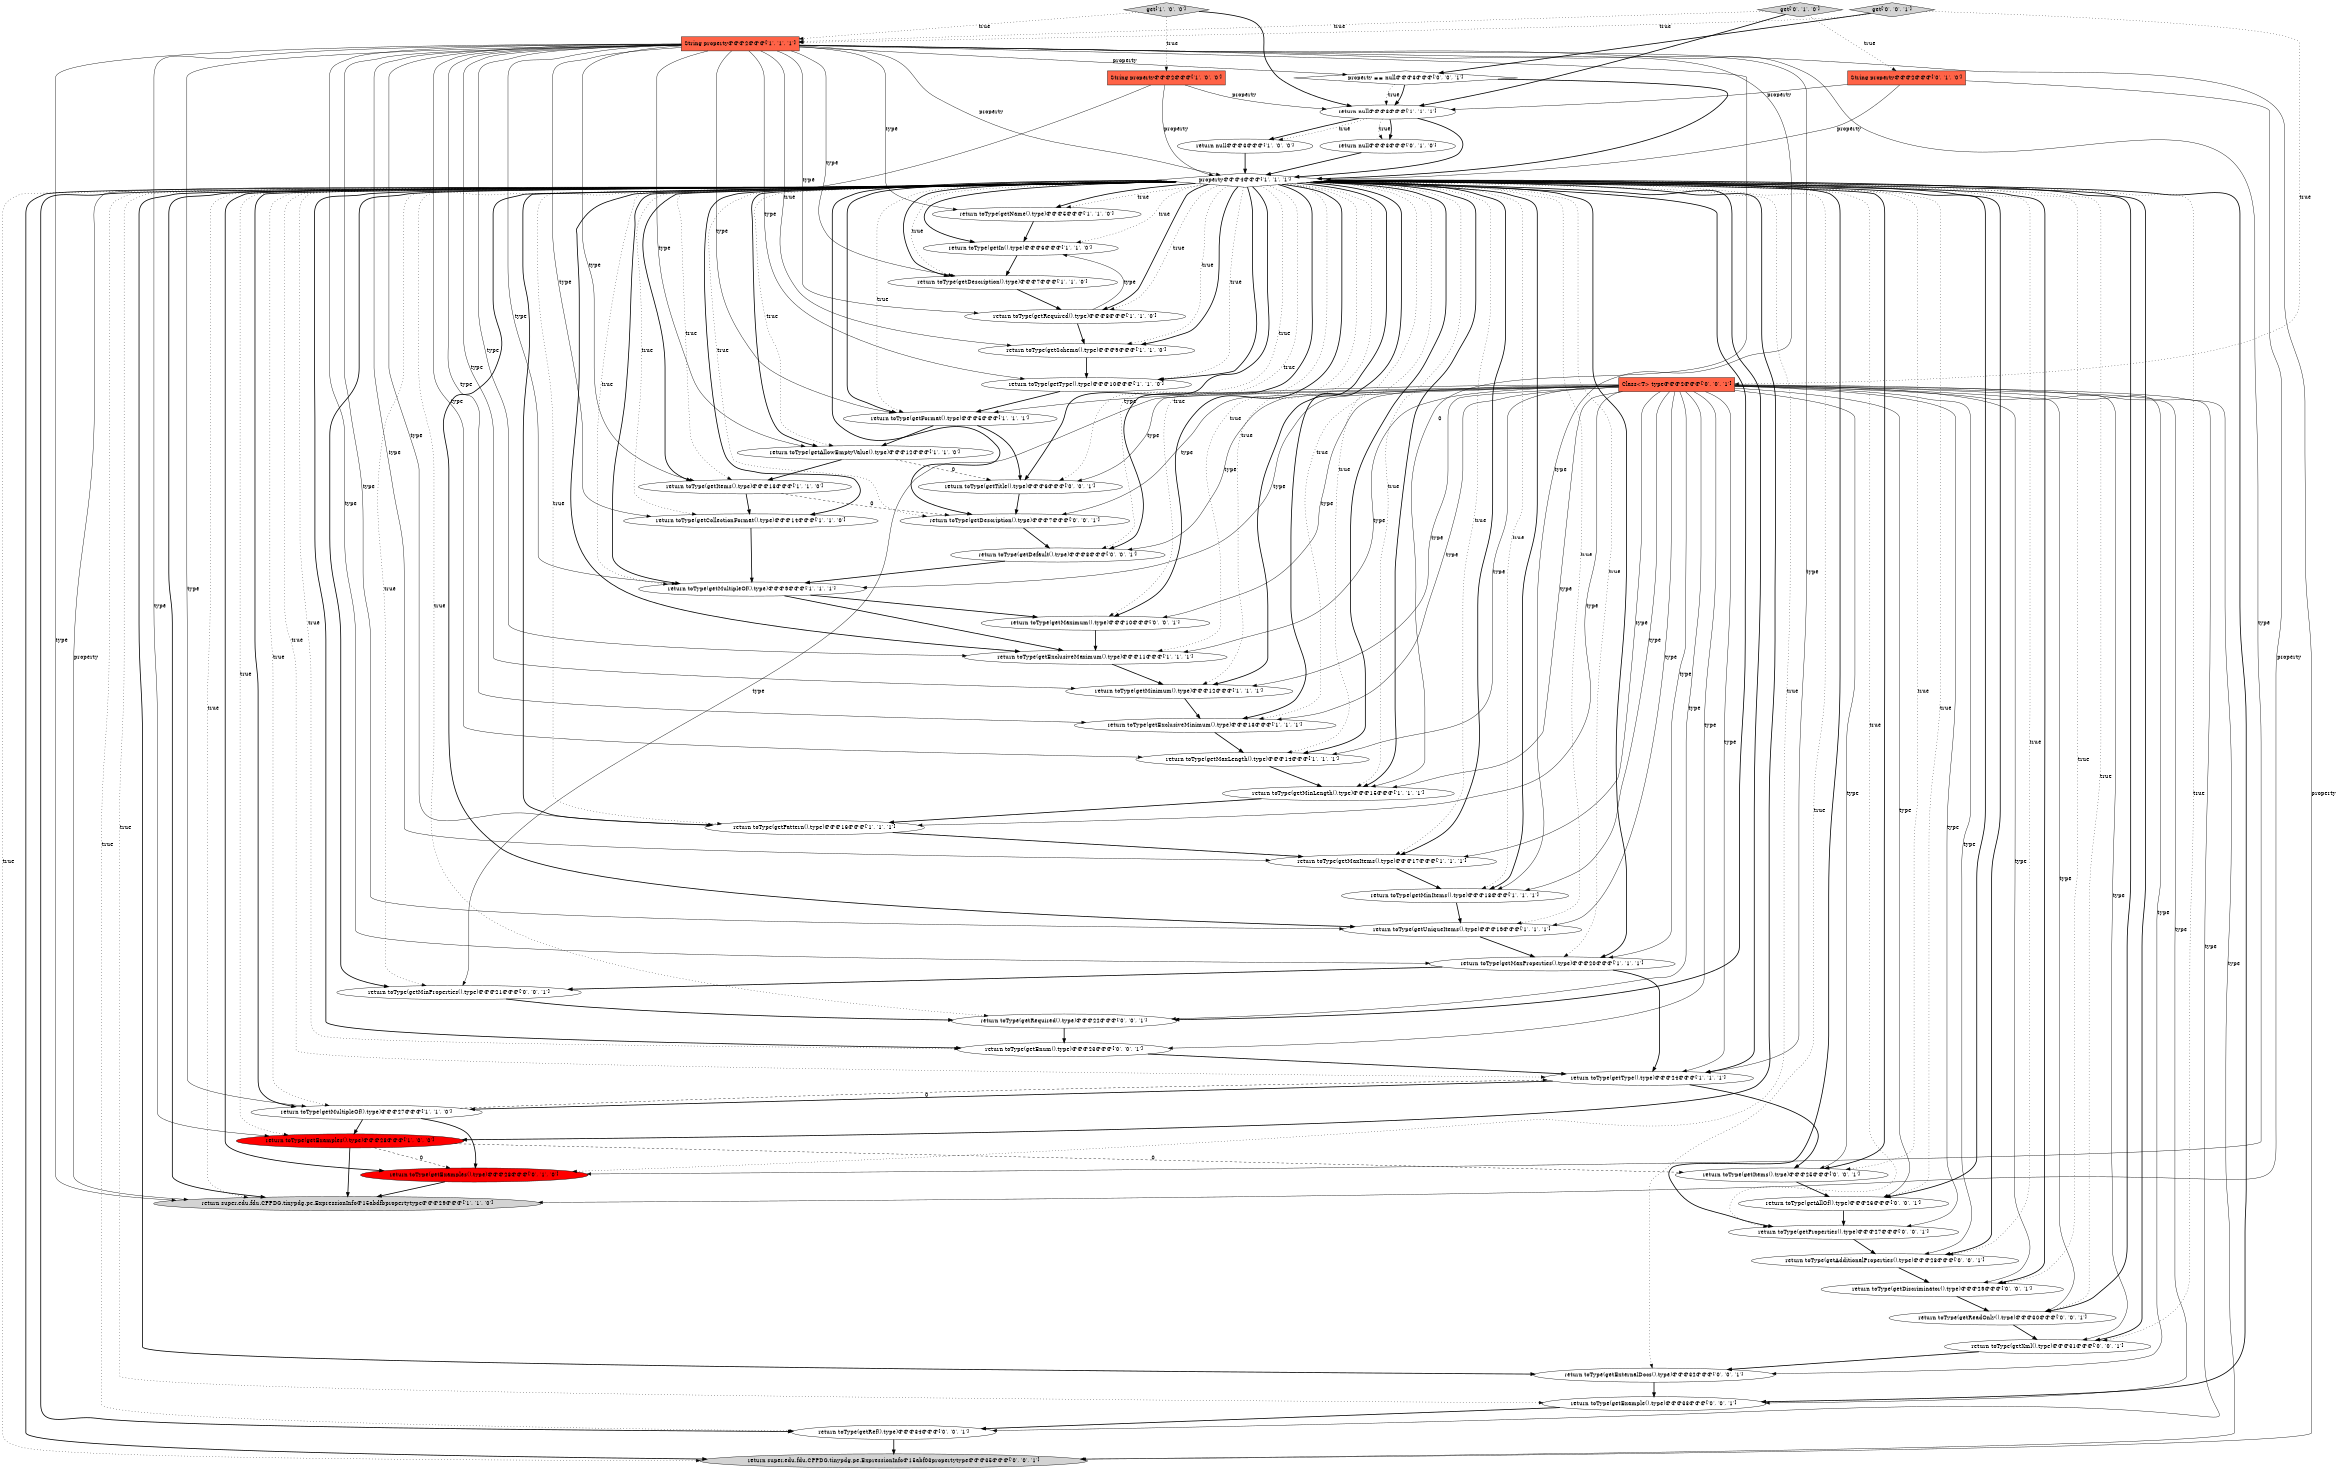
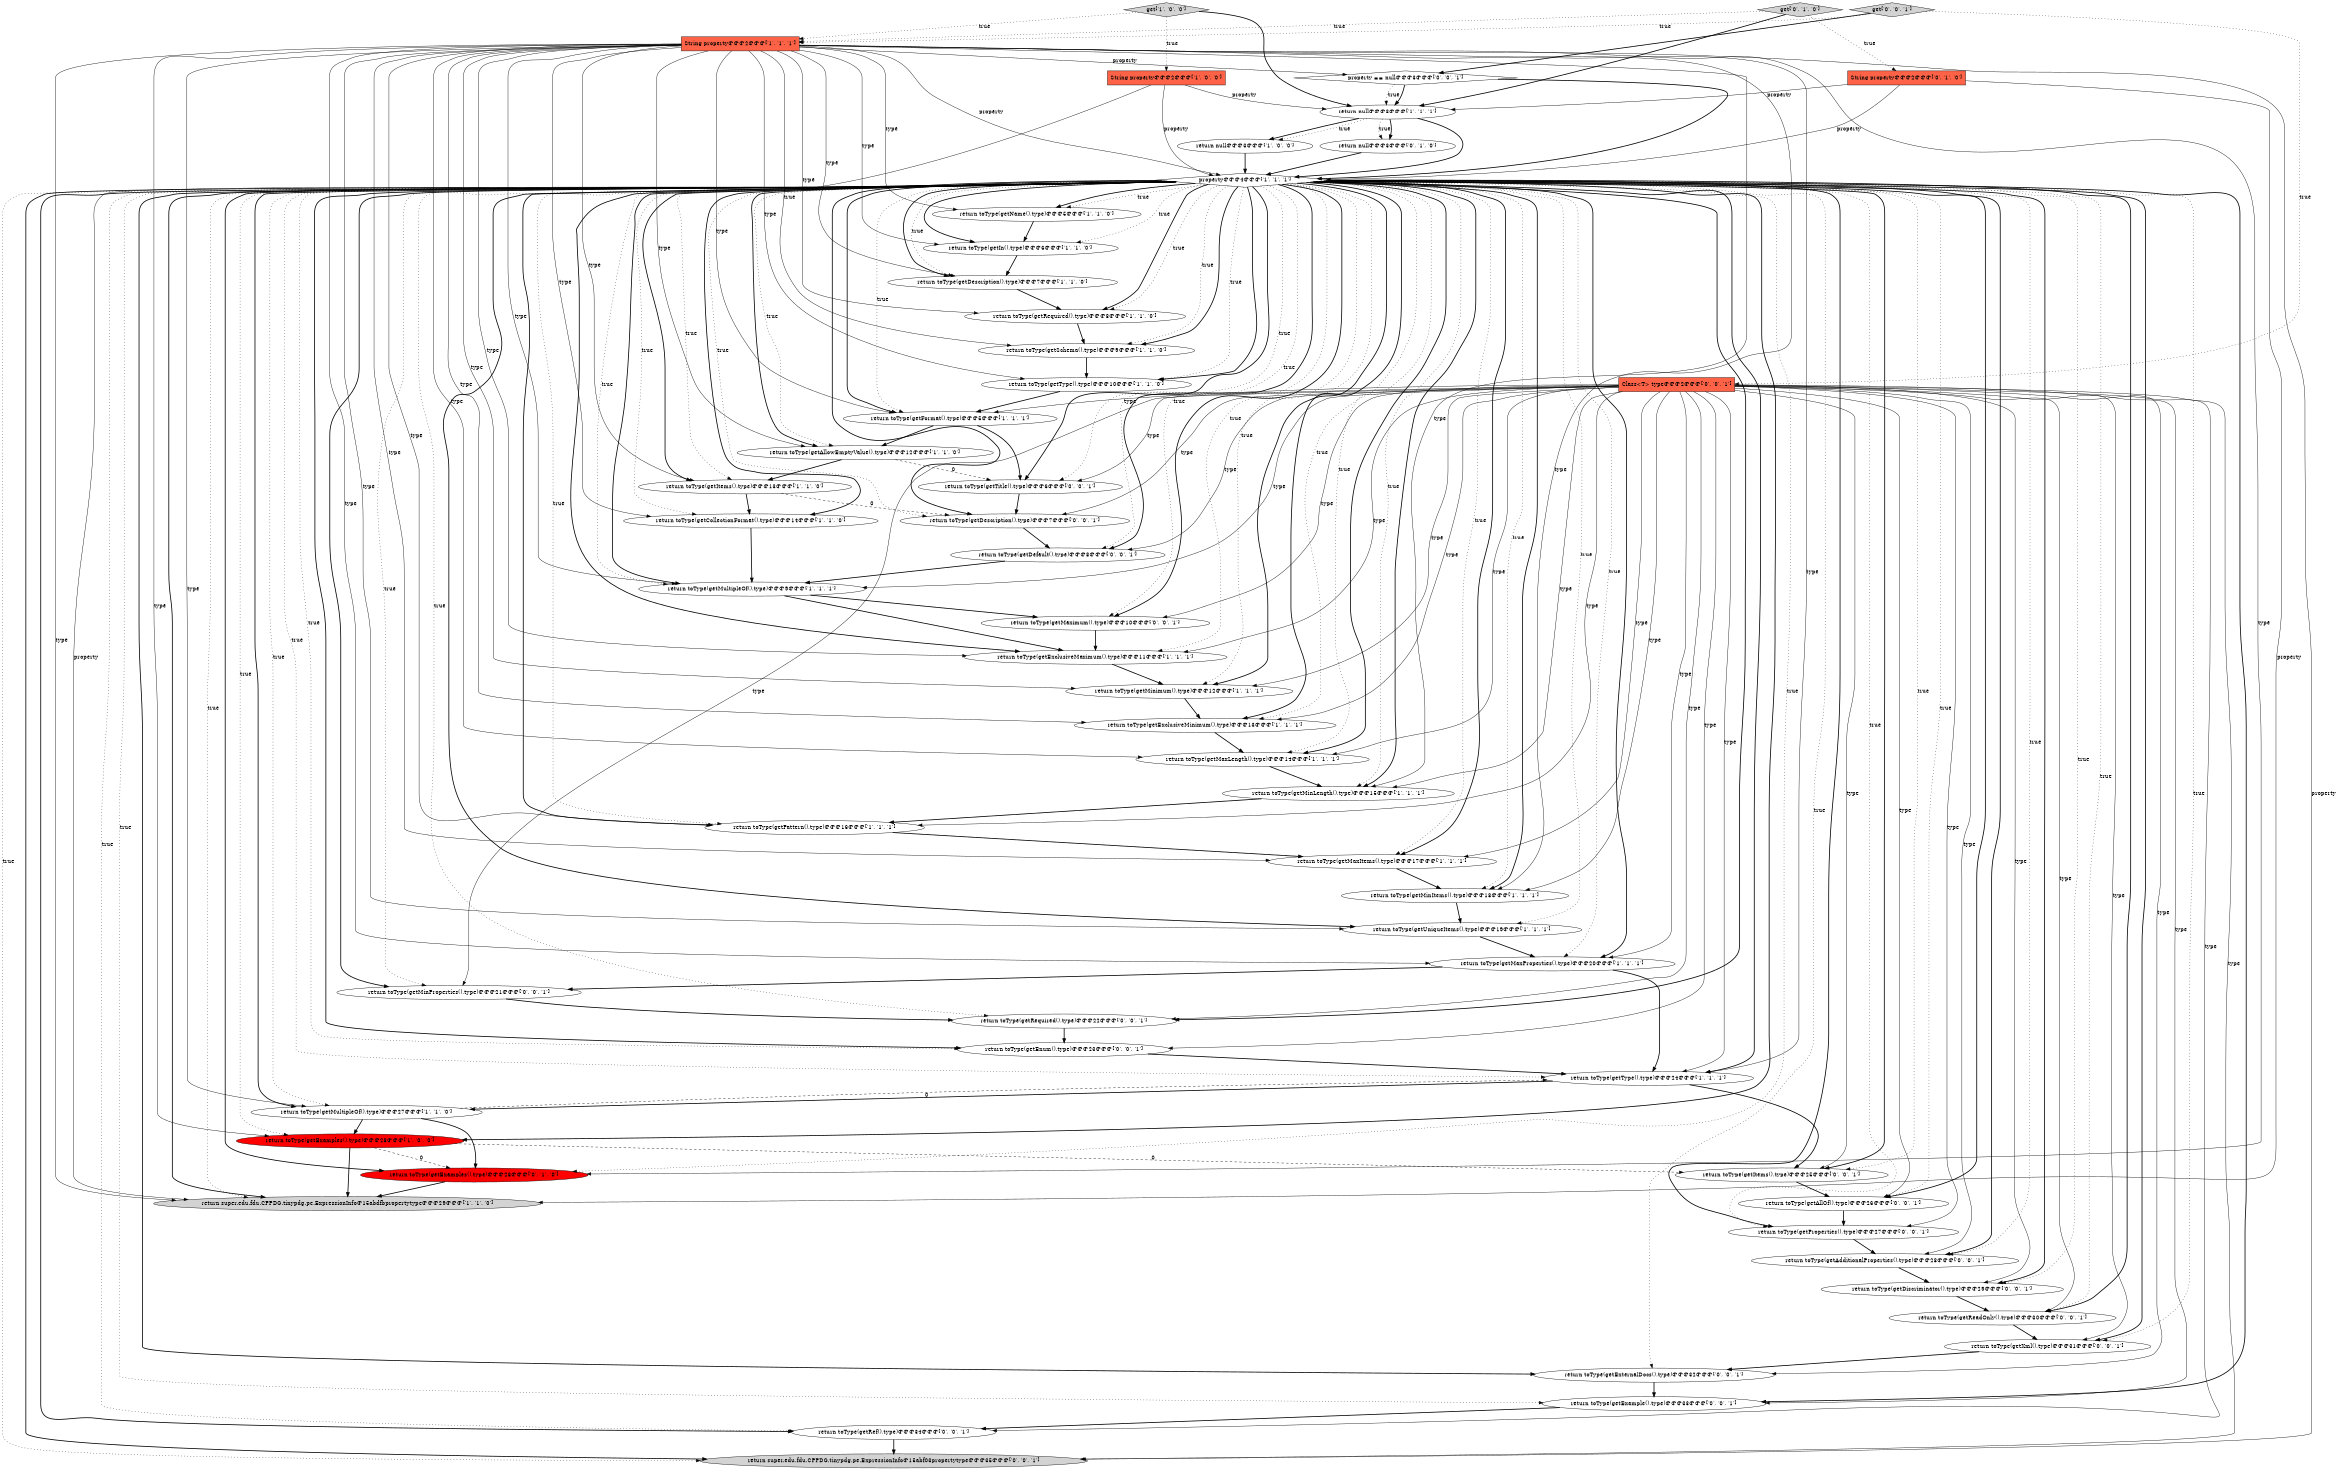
edge "return toType(getRequired(),type)@@@8@@@['1', '1', '0']" -> "return toType(getIn(),type)@@@6@@@['1', '1', '0']": now "String property@@@2@@@['1', '1', '1']" -> "return toType(getIn(),type)@@@6@@@['1', '1', '0']"
edge "String property@@@2@@@['1', '1', '1']" -> "return toType(getMinLength(),type)@@@15@@@['1', '1', '1']": label "0" -> "type"
edge "Class<T> type@@@2@@@['0', '0', '1']" -> "return toType(getUniqueItems(),type)@@@19@@@['1', '1', '1']": removed, label "type"
